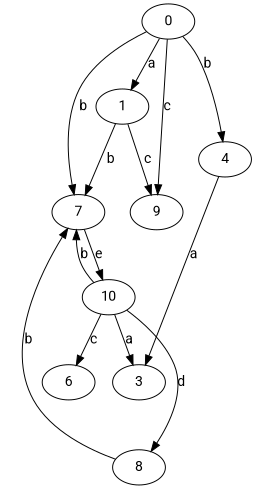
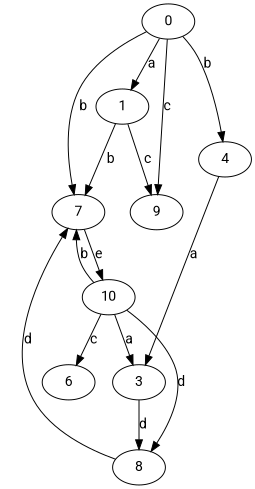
edge "8" -> "7": label "b" -> "d"
edge "3" -> "8": added, label "d"
